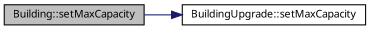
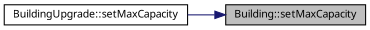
edge "Building::setMaxCapacity" -> "BuildingUpgrade::setMaxCapacity": reversed
